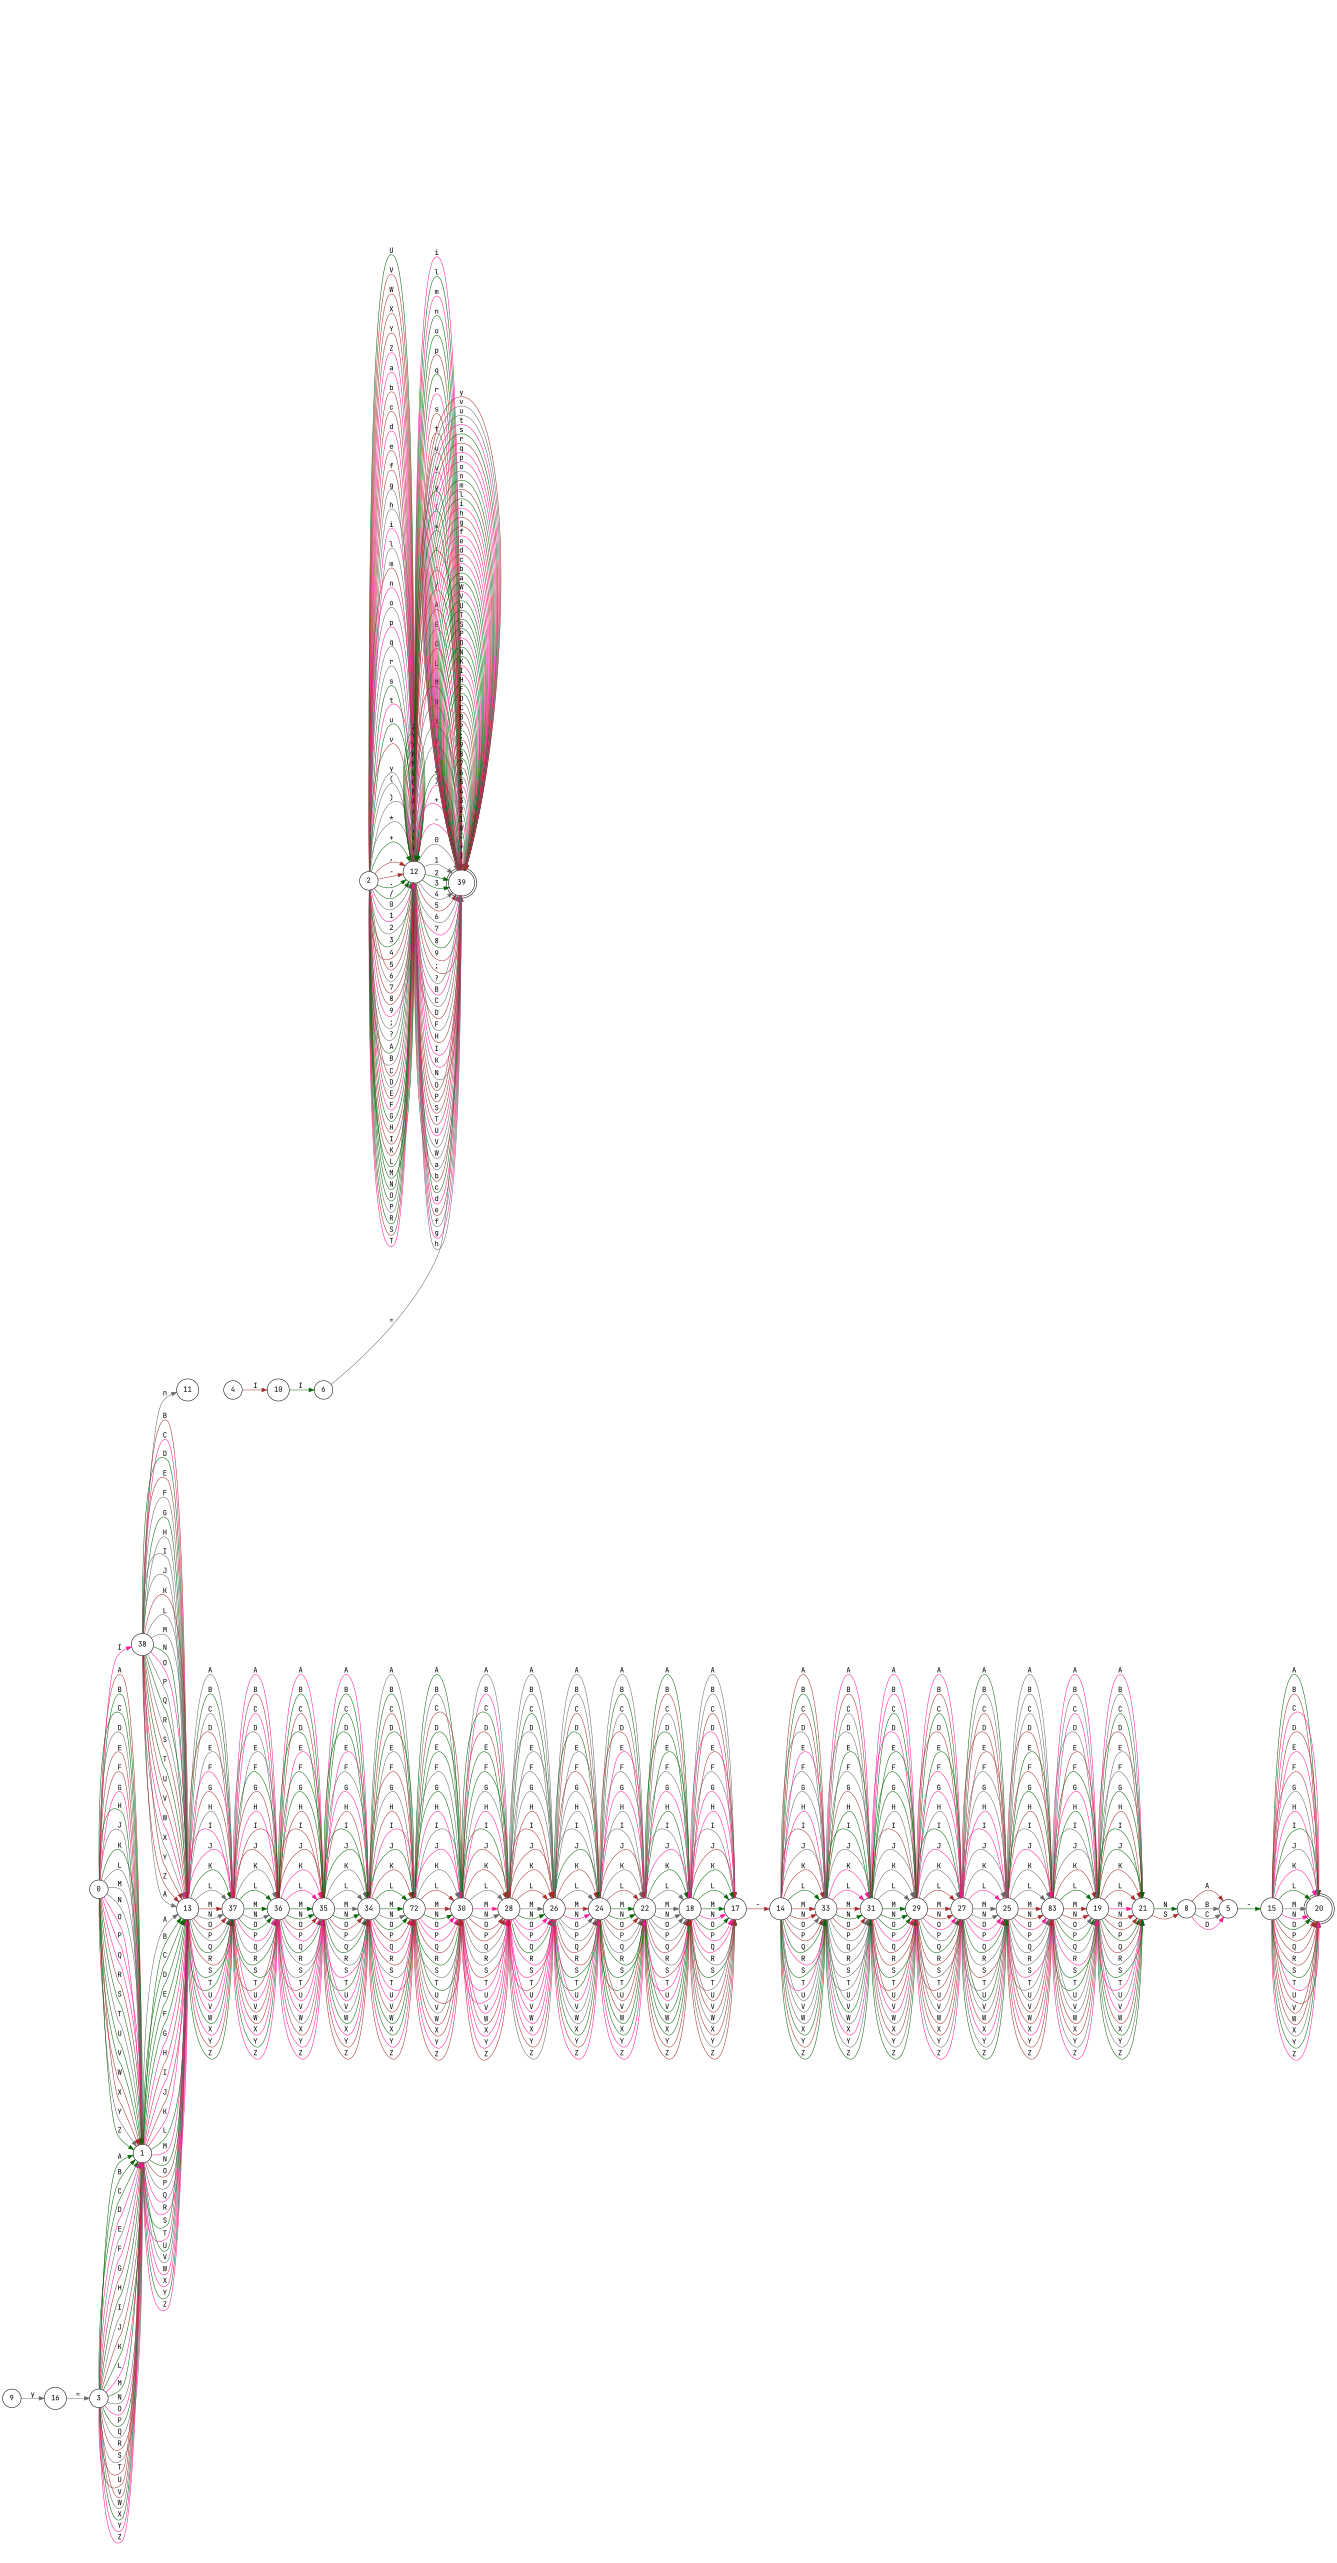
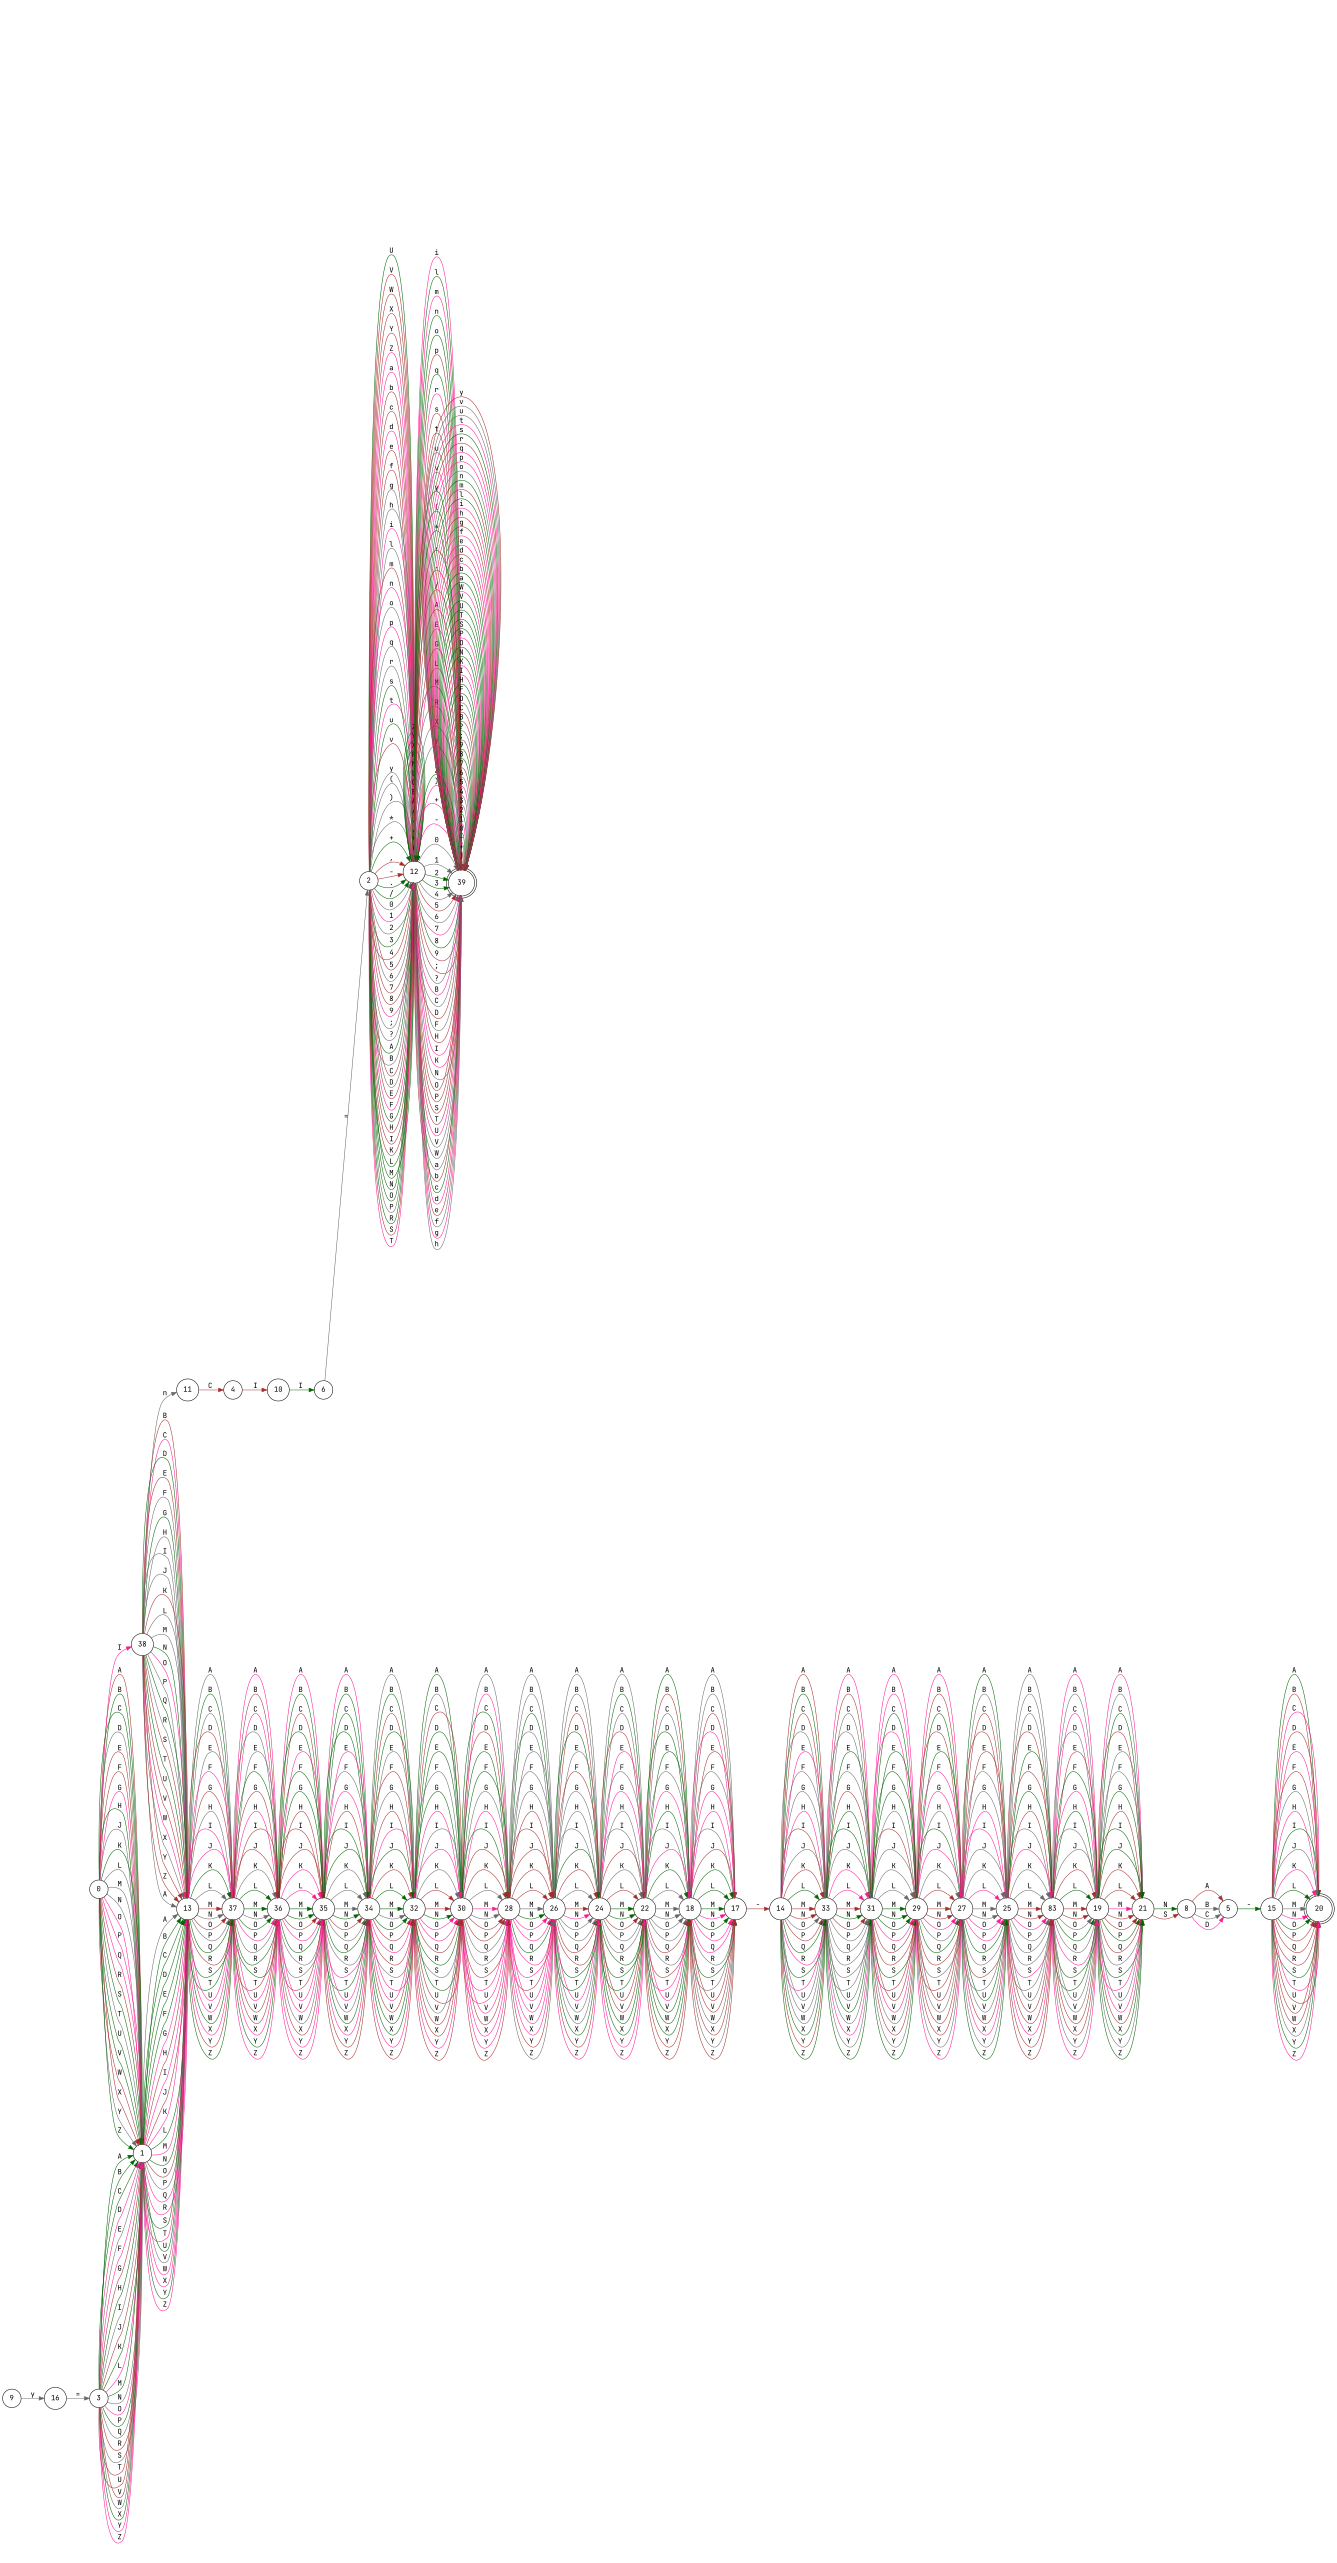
edge "6" -> "39": now "6" -> "2"
edge "11" -> "4": added, label "C"
node "72": label "72" -> "32"
